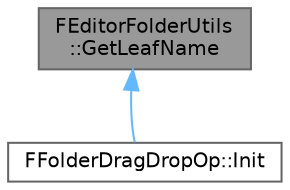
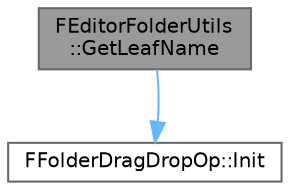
edge "FFolderDragDropOp::Init" -> "FEditorFolderUtils ::GetLeafName": reversed
